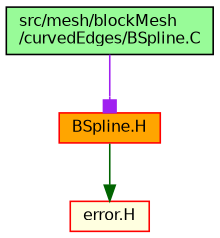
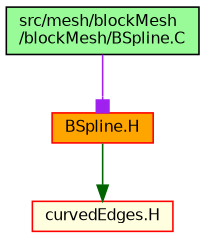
node "src/mesh/blockMesh /curvedEdges/BSpline.C": label "src/mesh/blockMesh /curvedEdges/BSpline.C" -> "src/mesh/blockMesh /blockMesh/BSpline.C"
node "error.H": label "error.H" -> "curvedEdges.H"
